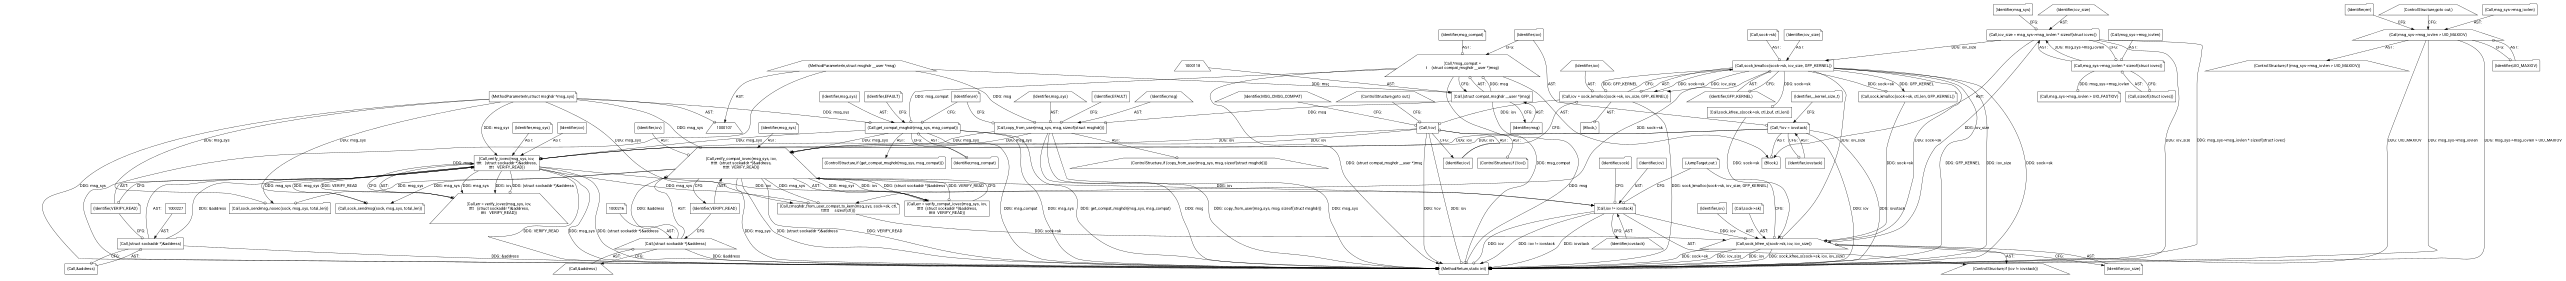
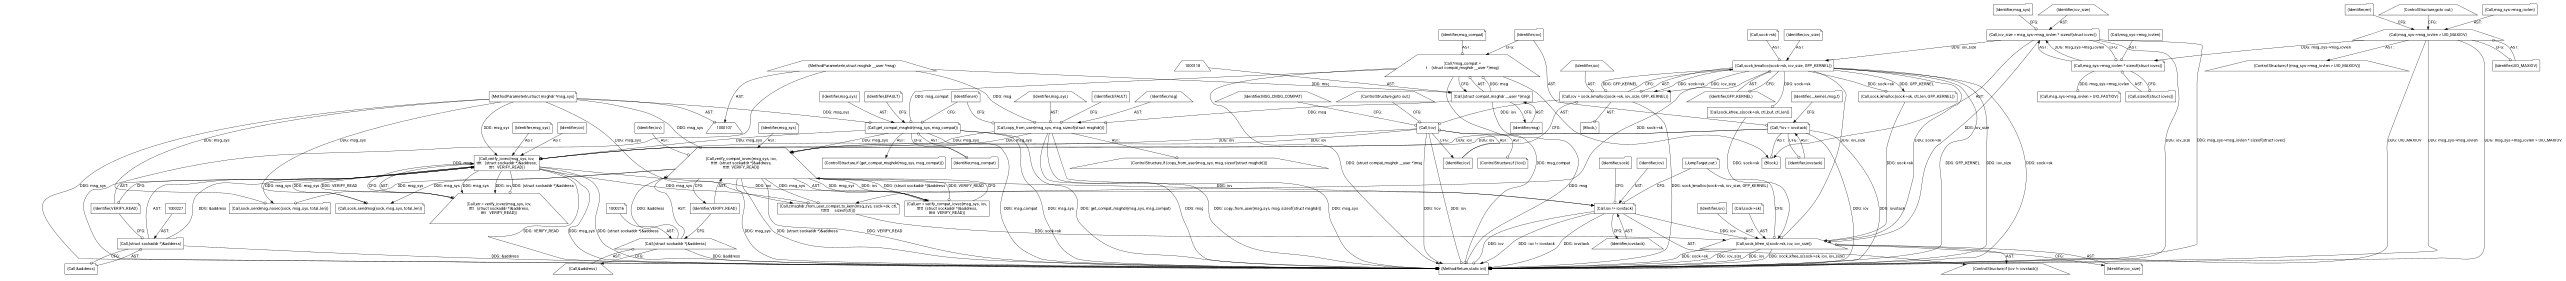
edge "(Call,msg_sys->msg_iovlen > UIO_MAXIOV)" -> "(Call,msg_sys->msg_iovlen * sizeof(struct iovec))": added, label "DDG: msg_sys->msg_iovlen"
node "(Identifier,__kernel_size_t)": label "(Identifier,__kernel_size_t)" -> "(Identifier,__kernel_msg_t)"
